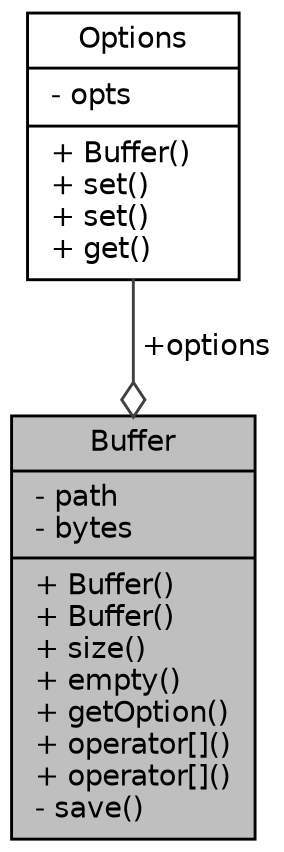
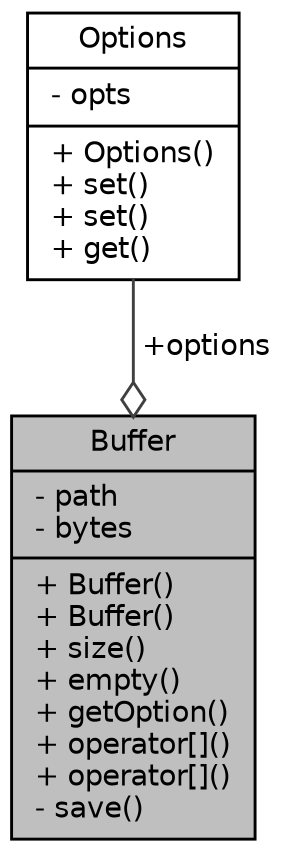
node "Options": text "+ Buffer()" -> "+ Options()"
